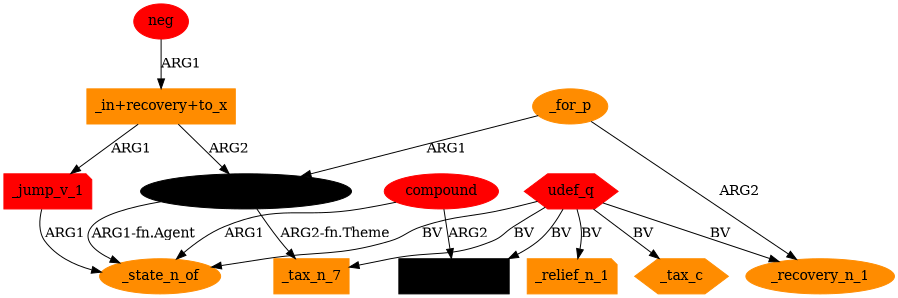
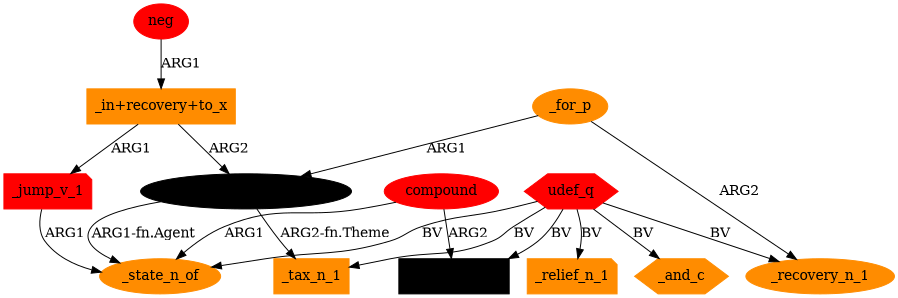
node "_tax_n_7": label "_tax_n_7" -> "_tax_n_1"
node "_tax_c": label "_tax_c" -> "_and_c"
